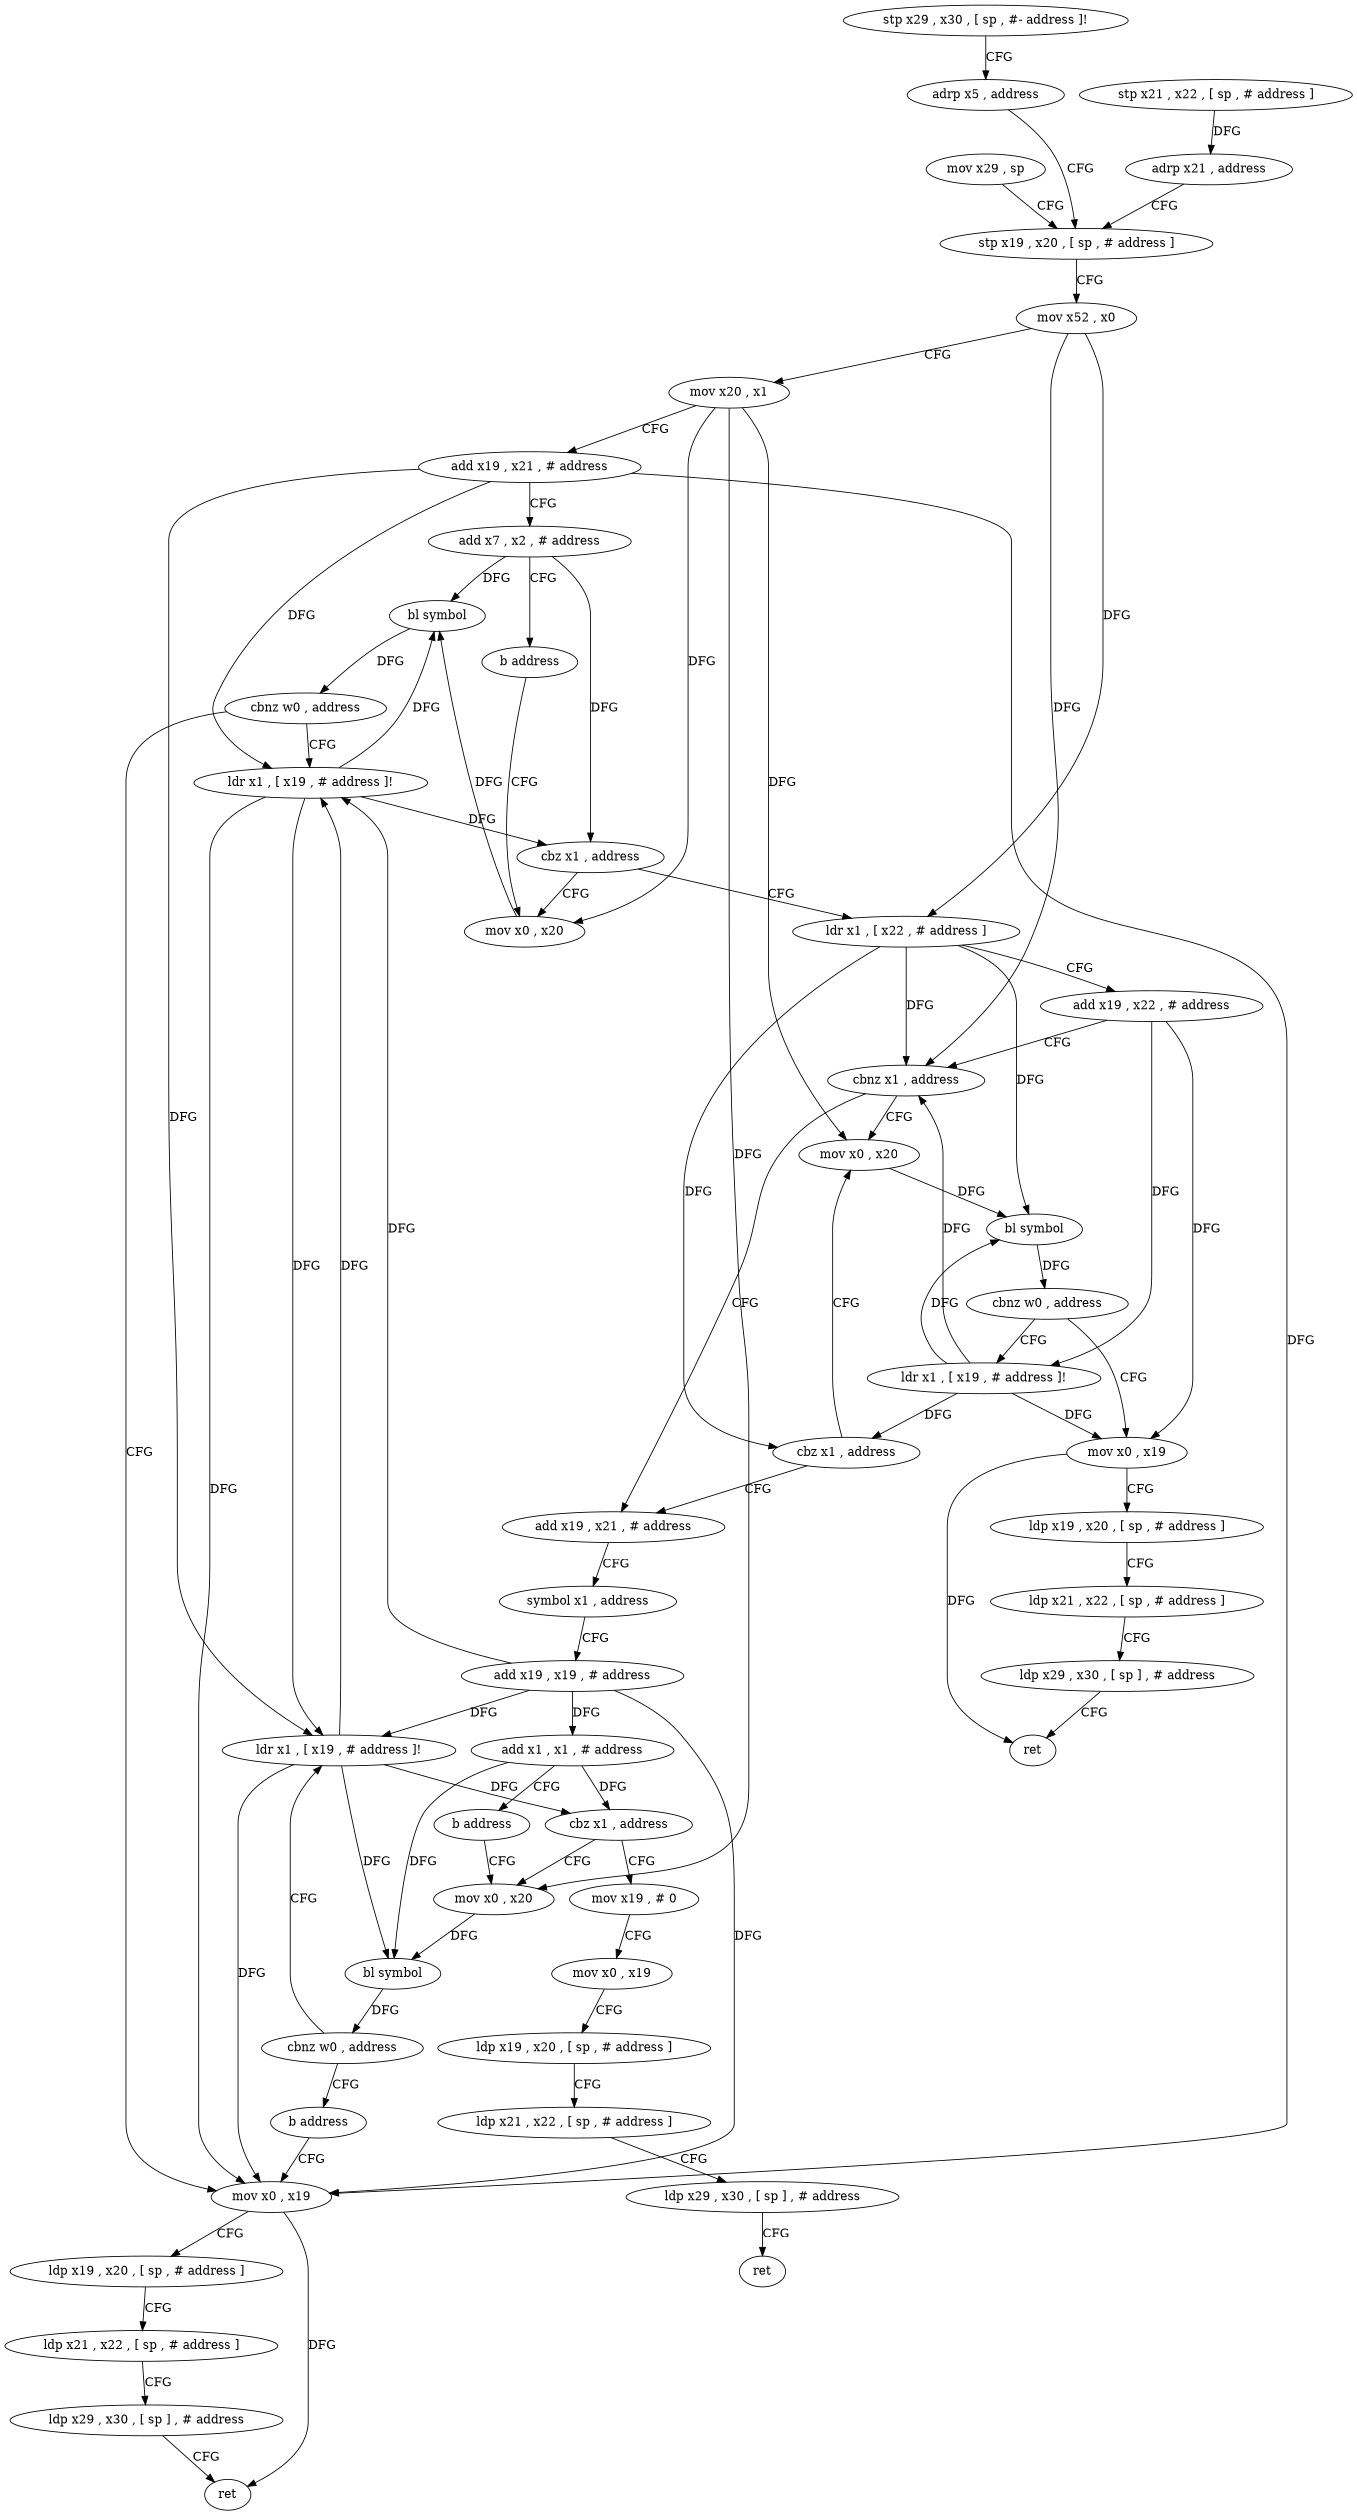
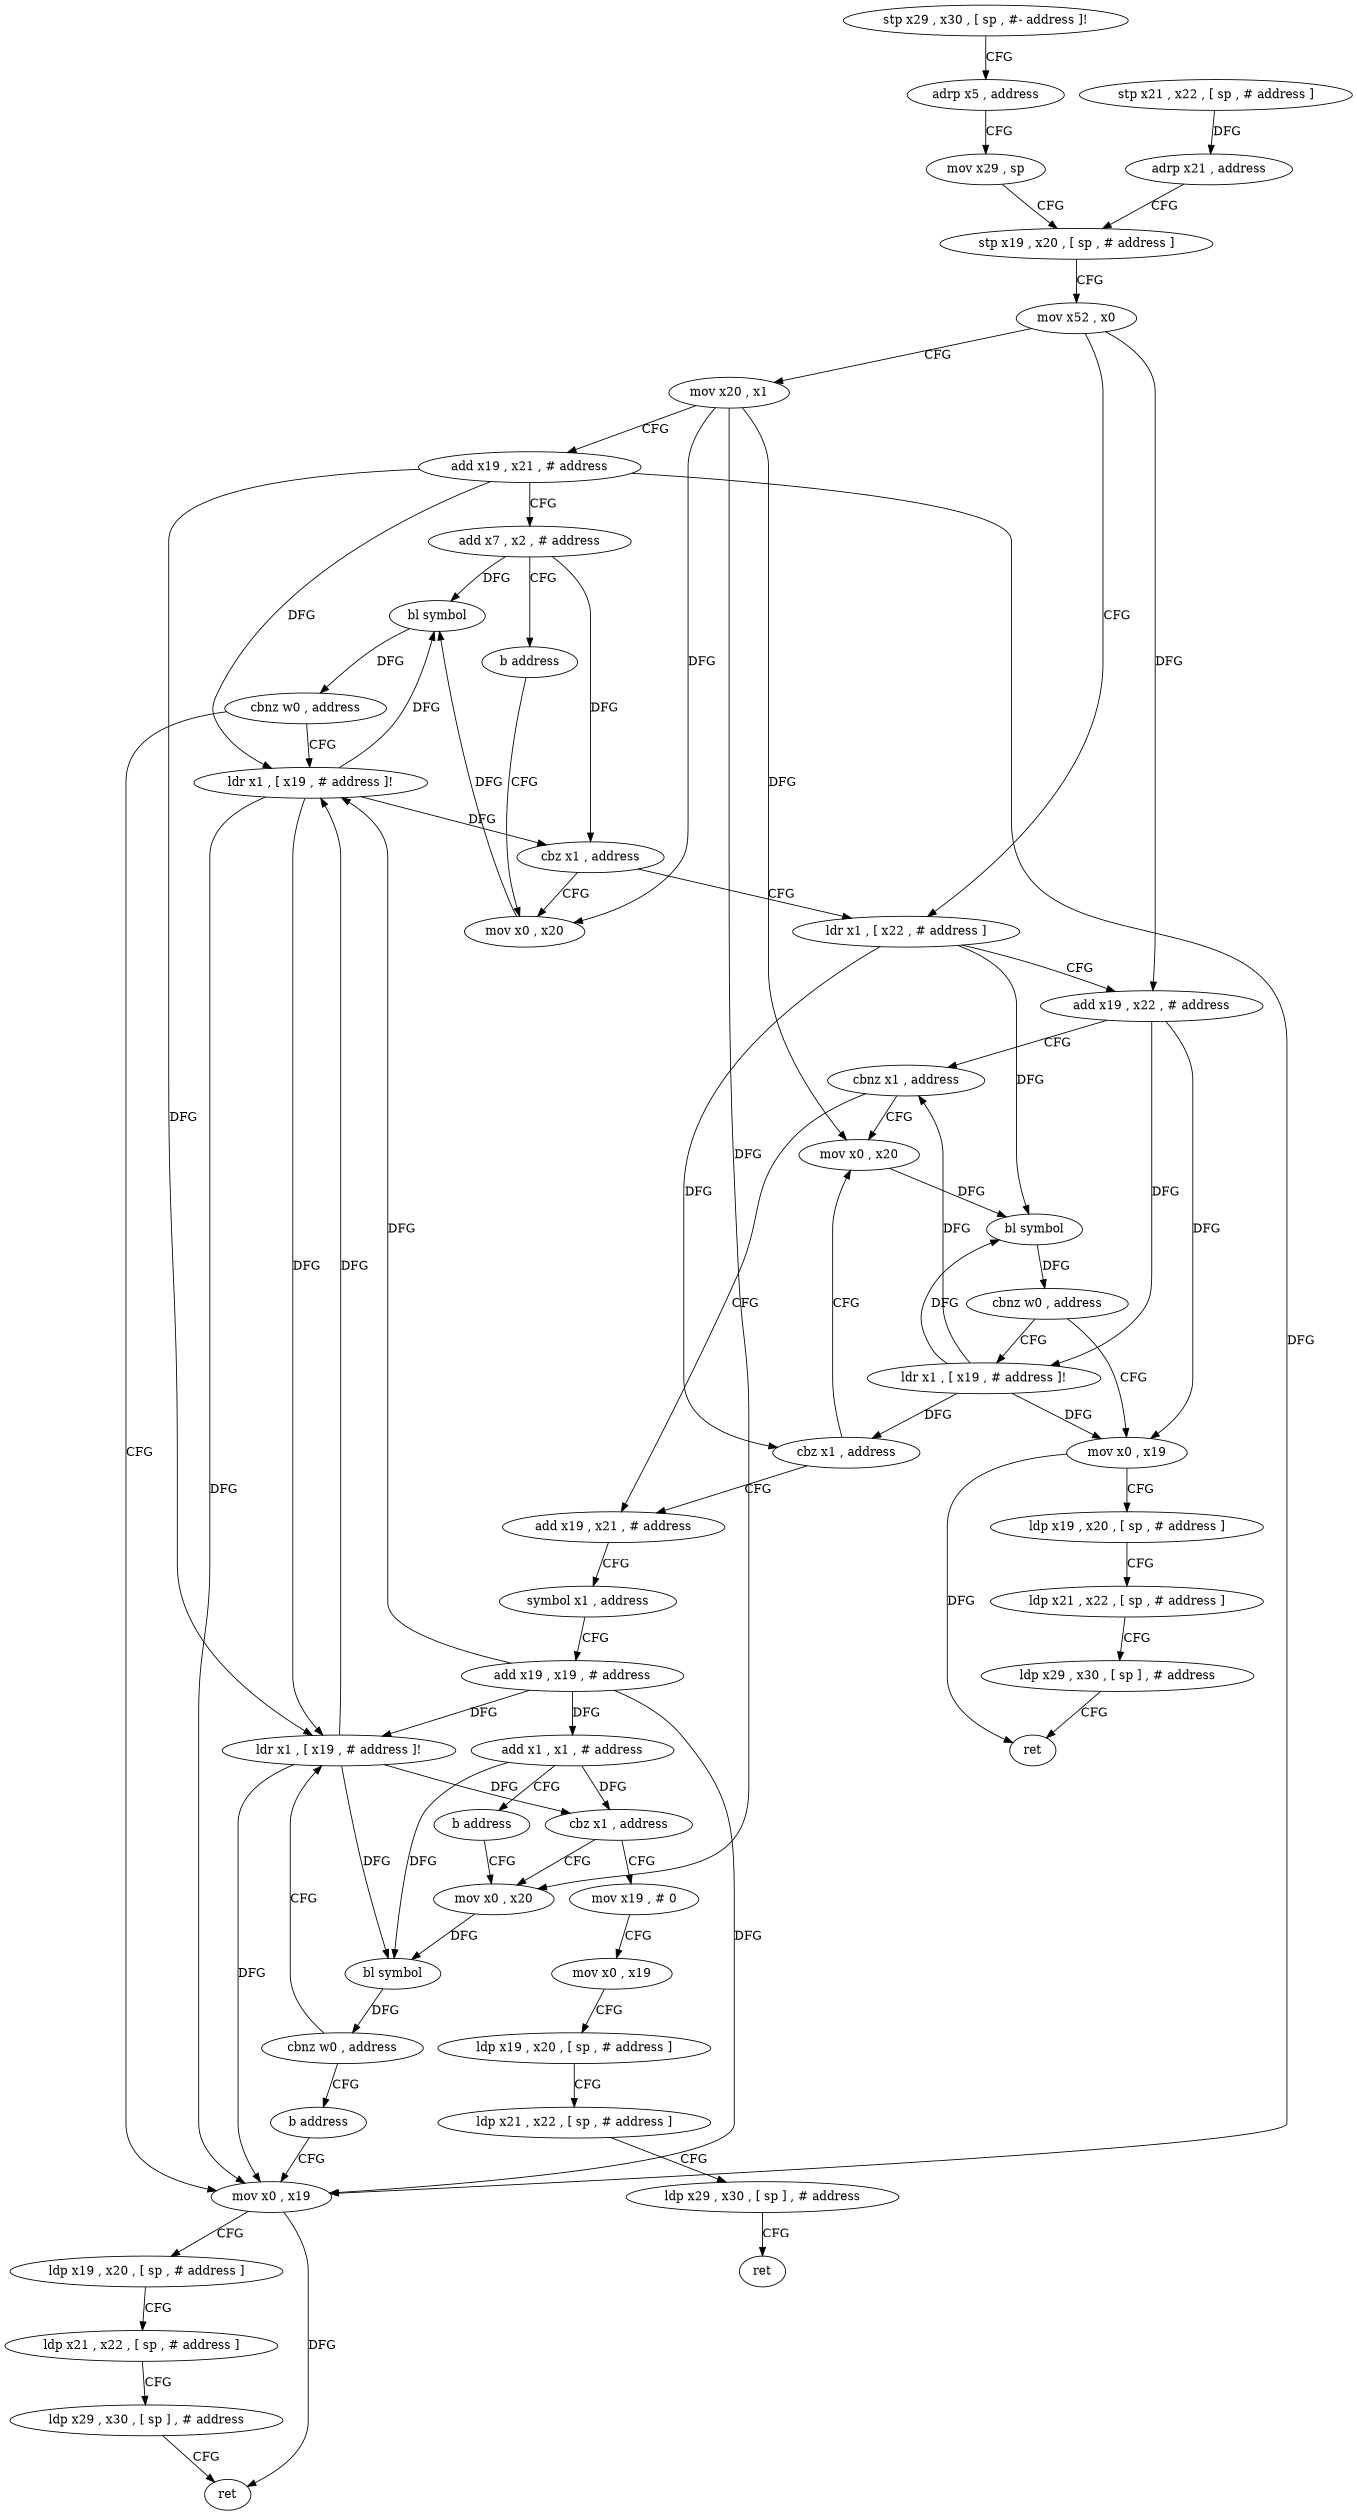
edge "adrp x5 , address" -> "stp x19 , x20 , [ sp , # address ]": now "adrp x5 , address" -> "mov x29 , sp"
edge "mov x52 , x0" -> "ldr x1 , [ x22 , # address ]": label "DFG" -> "CFG"
edge "mov x52 , x0" -> "cbnz x1 , address": now "mov x52 , x0" -> "add x19 , x22 , # address"
edge "ldr x1 , [ x22 , # address ]" -> "cbnz x1 , address": removed, label "DFG"
